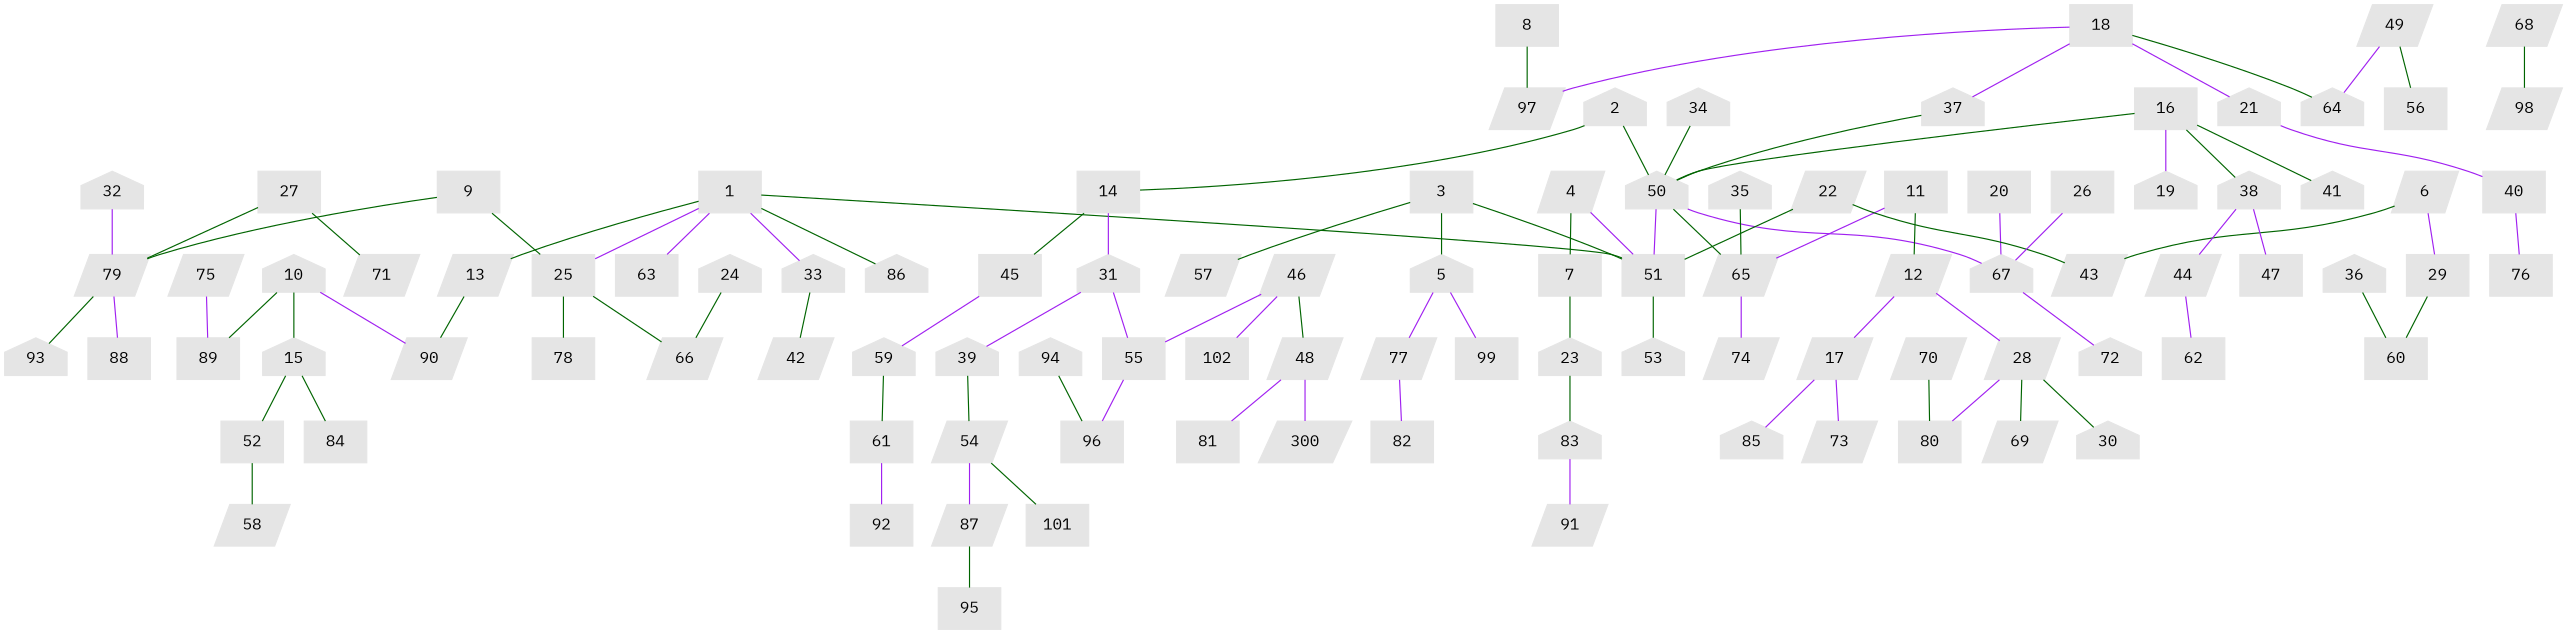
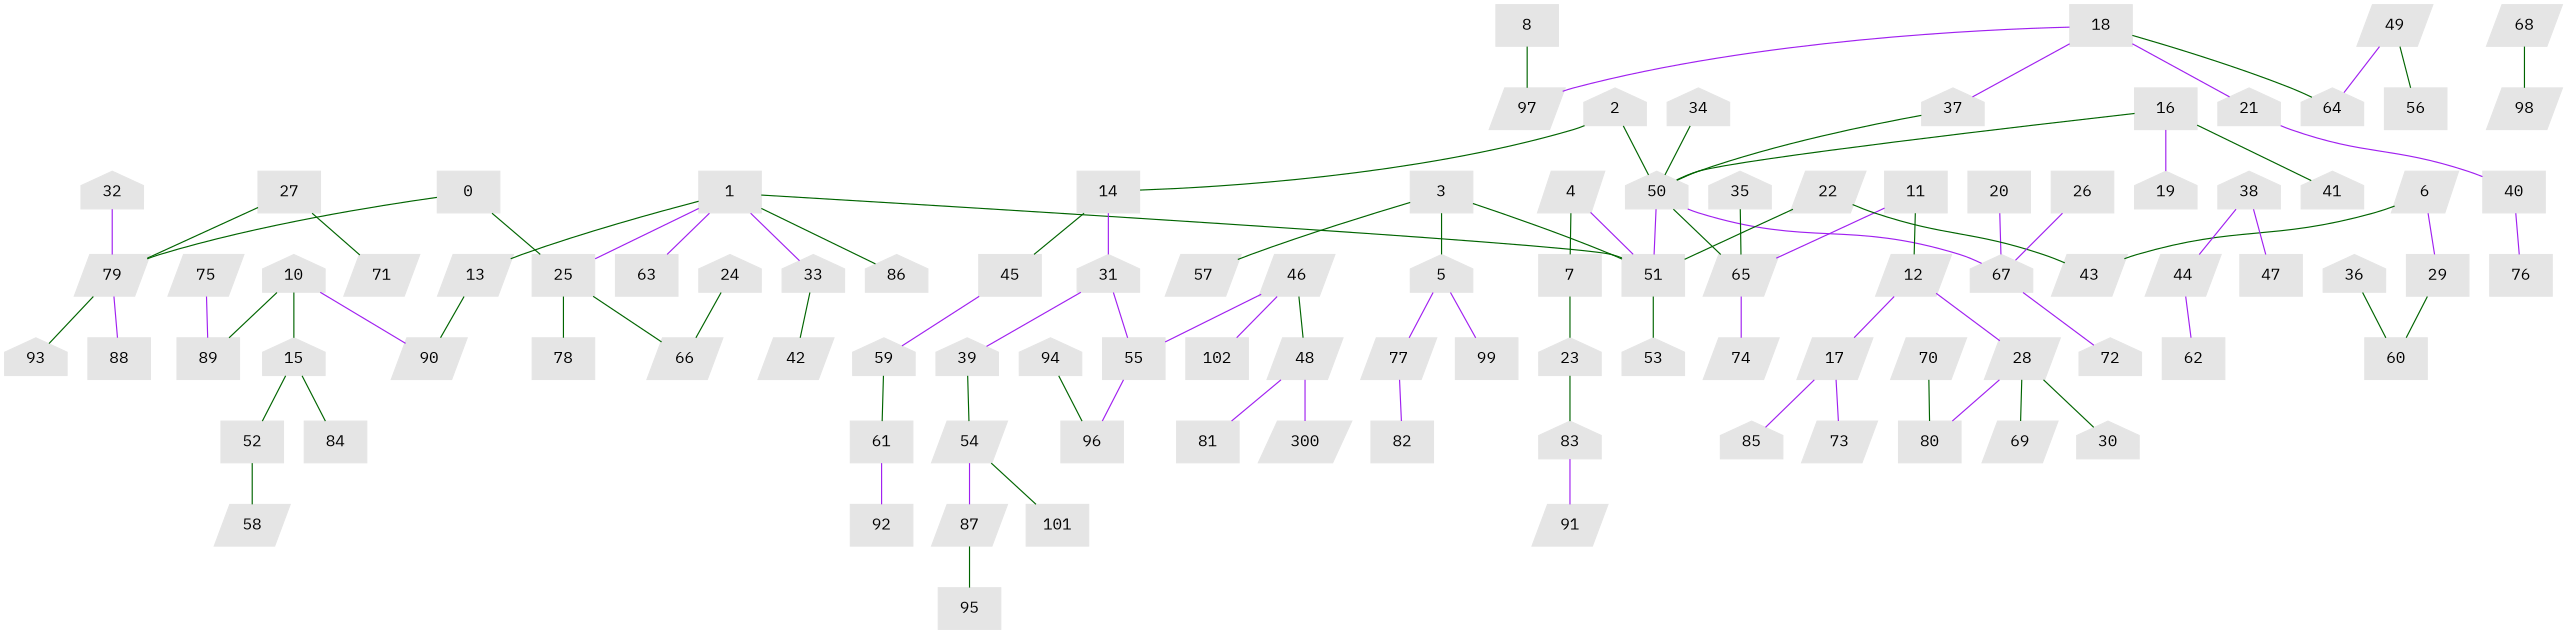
edge "16" -- "38": removed
node "9": label "9" -> "0"
